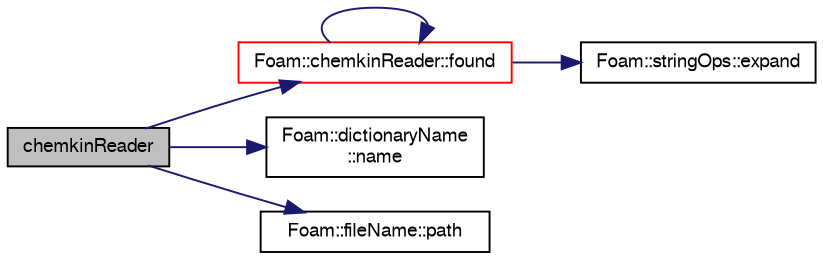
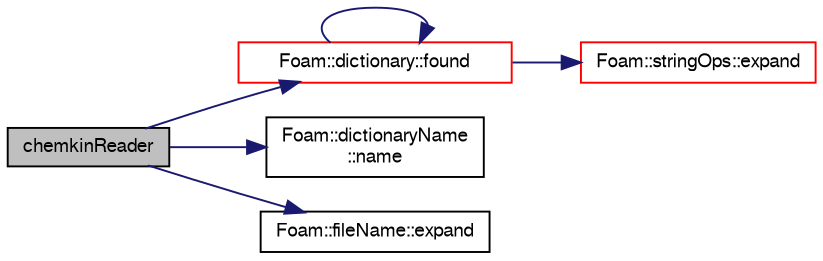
node "Foam::chemkinReader::found": label "Foam::chemkinReader::found" -> "Foam::dictionary::found"
node "Foam::stringOps::expand": color black -> red
node "Foam::fileName::path": label "Foam::fileName::path" -> "Foam::fileName::expand"
